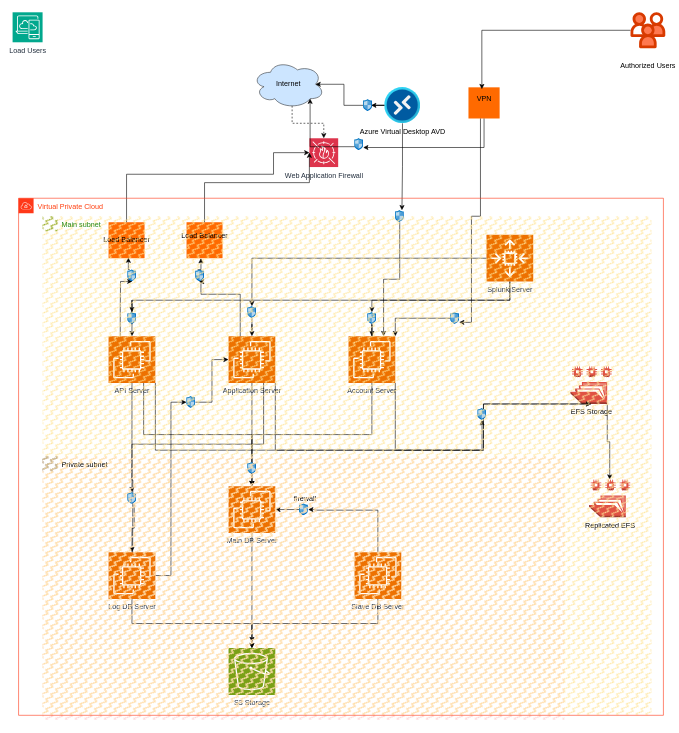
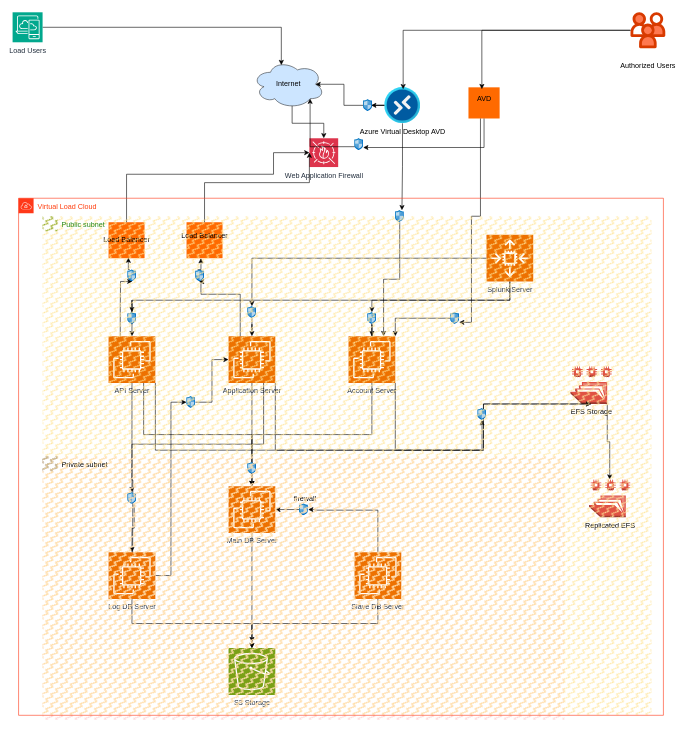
edge "Load Users" -> "Internet": added
edge "Authorized Users" -> "Azure Virtual Desktop AVD": added
node "VPN": label "VPN" -> "AVD"
edge "Internet" -> "Web Application Firewall": style dashed -> solid
node "Virtual Private Cloud": label "Virtual Private Cloud" -> "Virtual Load Cloud"
node "Main subnet": label "Main subnet" -> "Public subnet"
